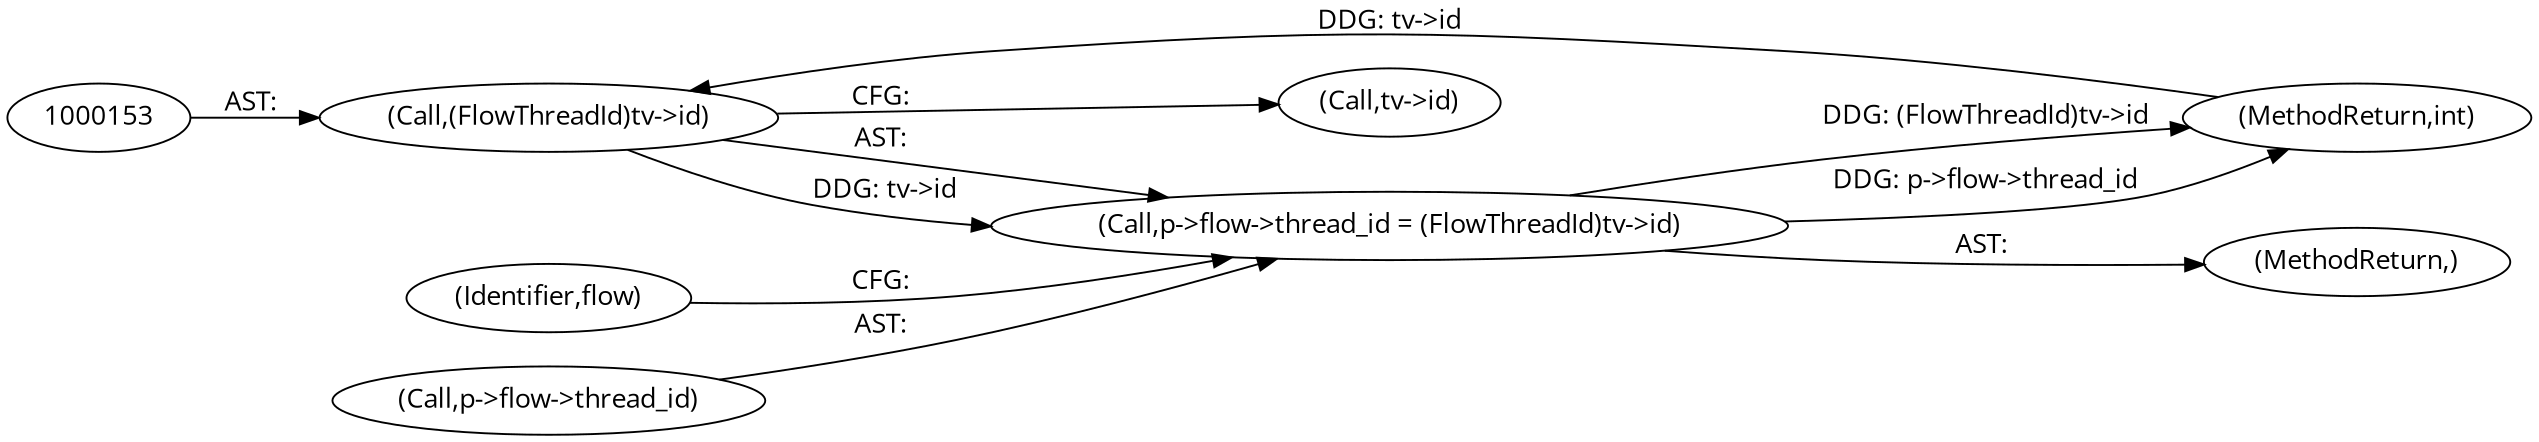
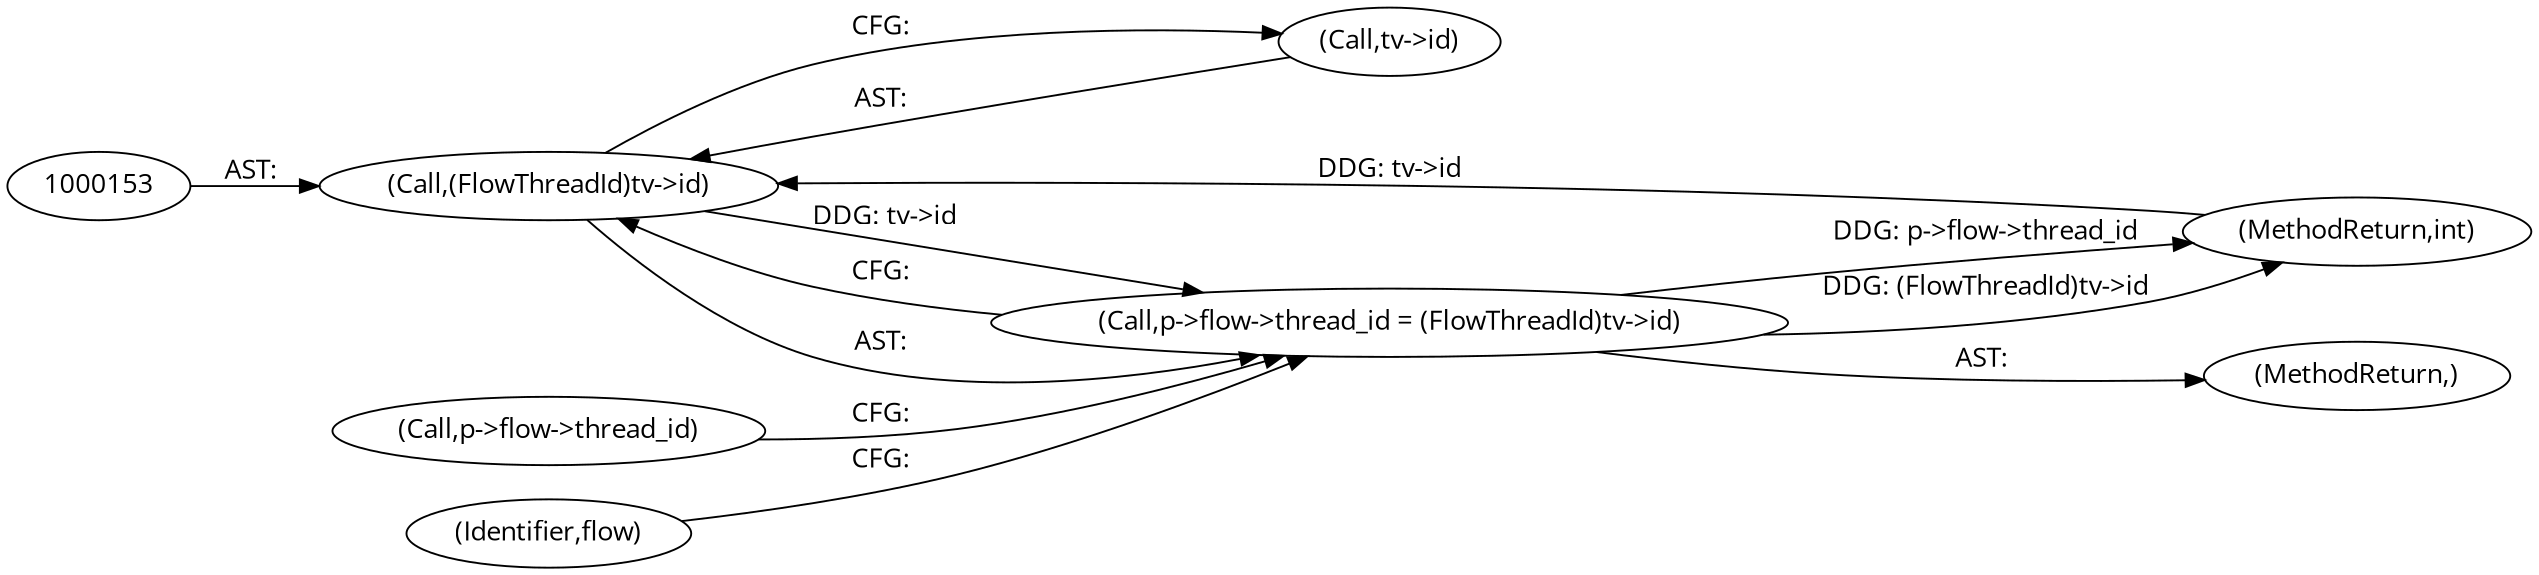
edge "(Call,tv->id)" -> "(Call,(FlowThreadId)tv->id)": added, label "AST:"
edge "(Call,p->flow->thread_id = (FlowThreadId)tv->id)" -> "(Call,(FlowThreadId)tv->id)": added, label "CFG:"
edge "(Call,p->flow->thread_id)" -> "(Call,p->flow->thread_id = (FlowThreadId)tv->id)": label "AST: " -> "CFG: "
